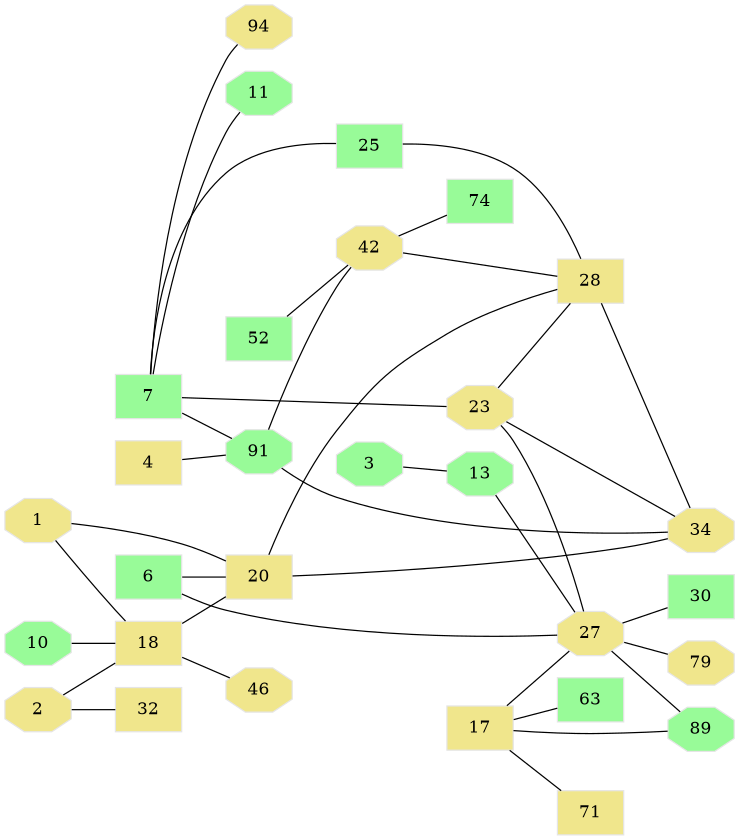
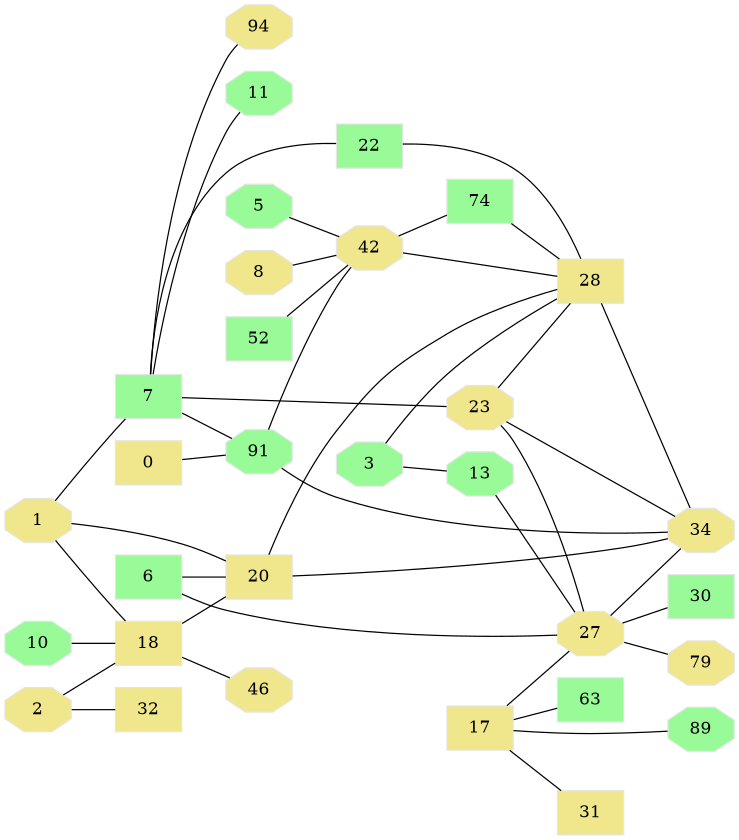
node "25": label "25" -> "22"
node "5": added
edge "74" -- "28": added
node "8": added
edge "28" -- "3": added
edge "7" -- "1": added
node "4": label "4" -> "0"
edge "27" -- "89": now "27" -- "34"
node "71": label "71" -> "31"
